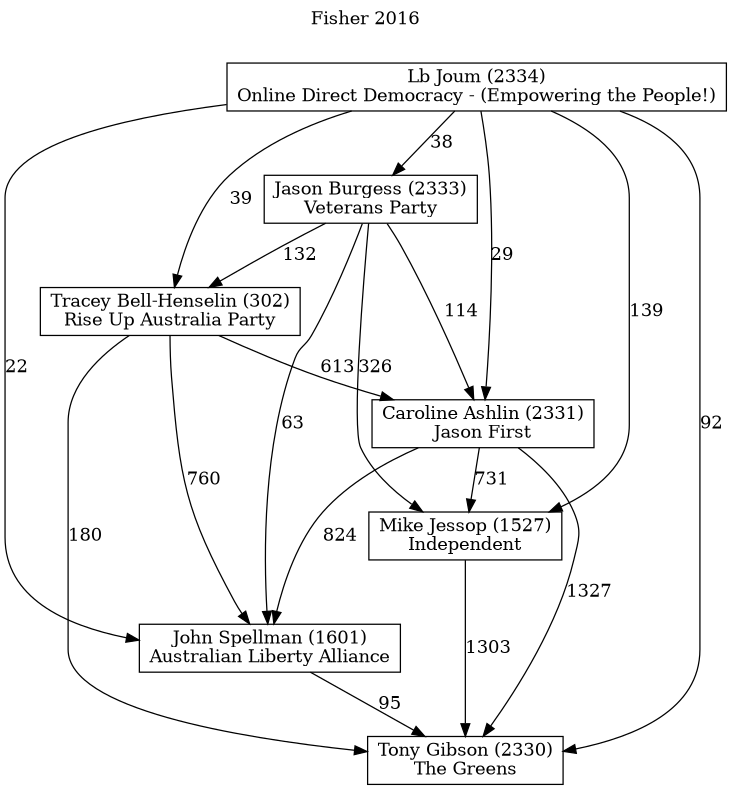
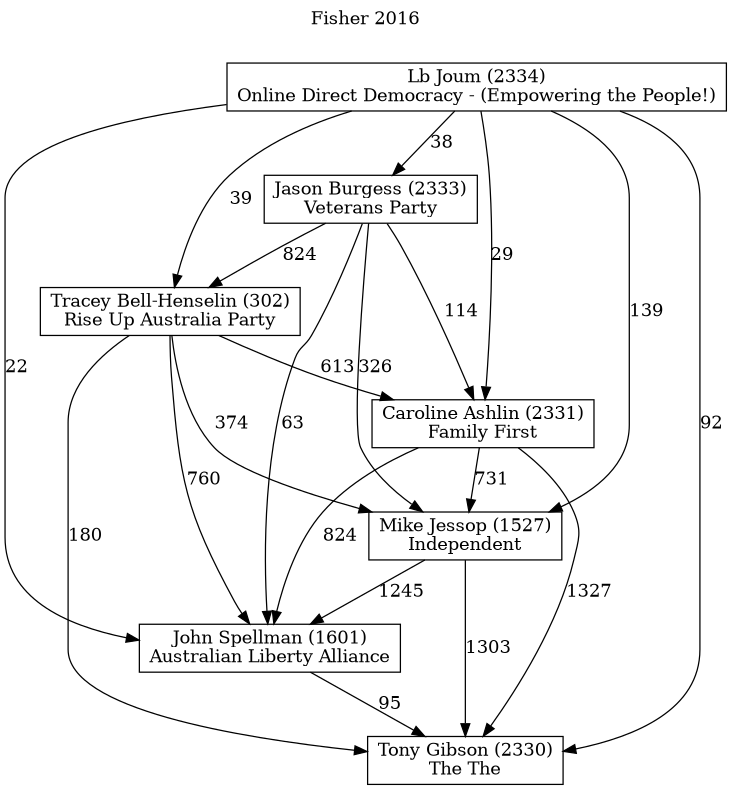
edge "Jason Burgess (2333) Veterans Party" -> "Tracey Bell-Henselin (302) Rise Up Australia Party": label "132" -> "824"
node "Caroline Ashlin (2331) Jason First": label "Caroline Ashlin (2331) Jason First" -> "Caroline Ashlin (2331) Family First"
edge "Tracey Bell-Henselin (302) Rise Up Australia Party" -> "Mike Jessop (1527) Independent": added, label "374"
edge "Mike Jessop (1527) Independent" -> "John Spellman (1601) Australian Liberty Alliance": added, label "1245"
node "Tony Gibson (2330) The Greens": label "Tony Gibson (2330) The Greens" -> "Tony Gibson (2330) The The"
